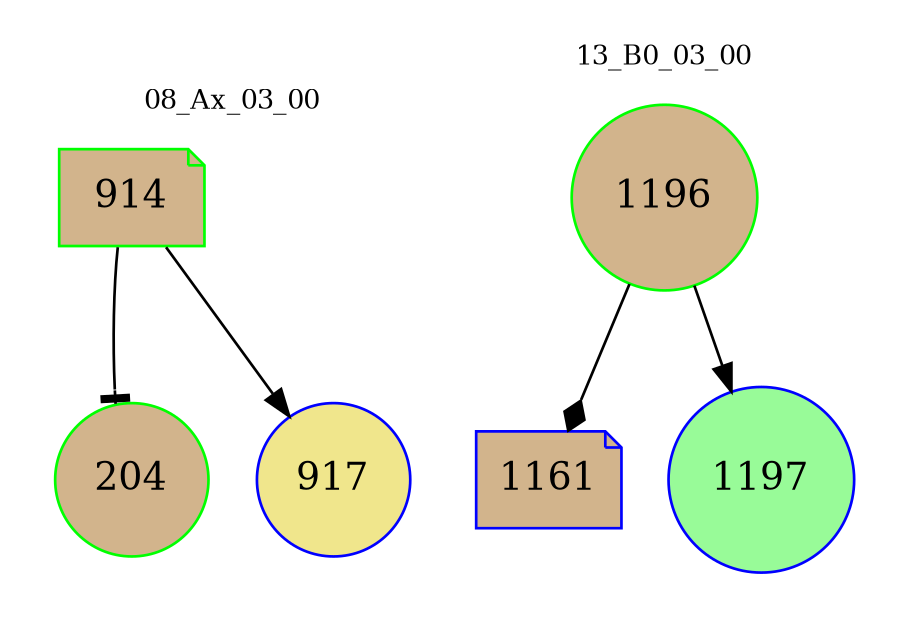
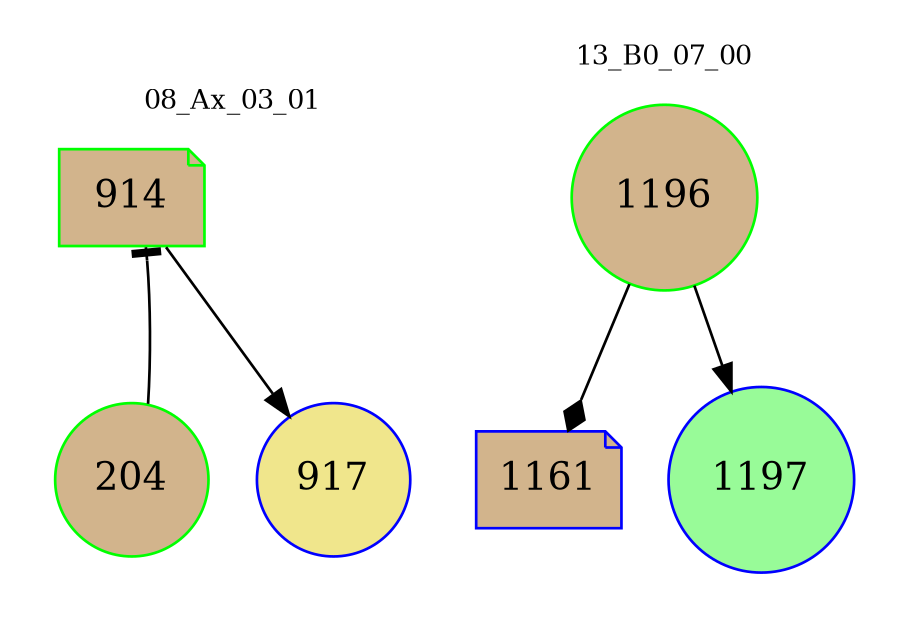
cluster "13_B0_03_00": label "13_B0_03_00" -> "13_B0_07_00"
cluster "08_Ax_03_00": label "08_Ax_03_00" -> "08_Ax_03_01"
edge "914" -> "204": reversed
